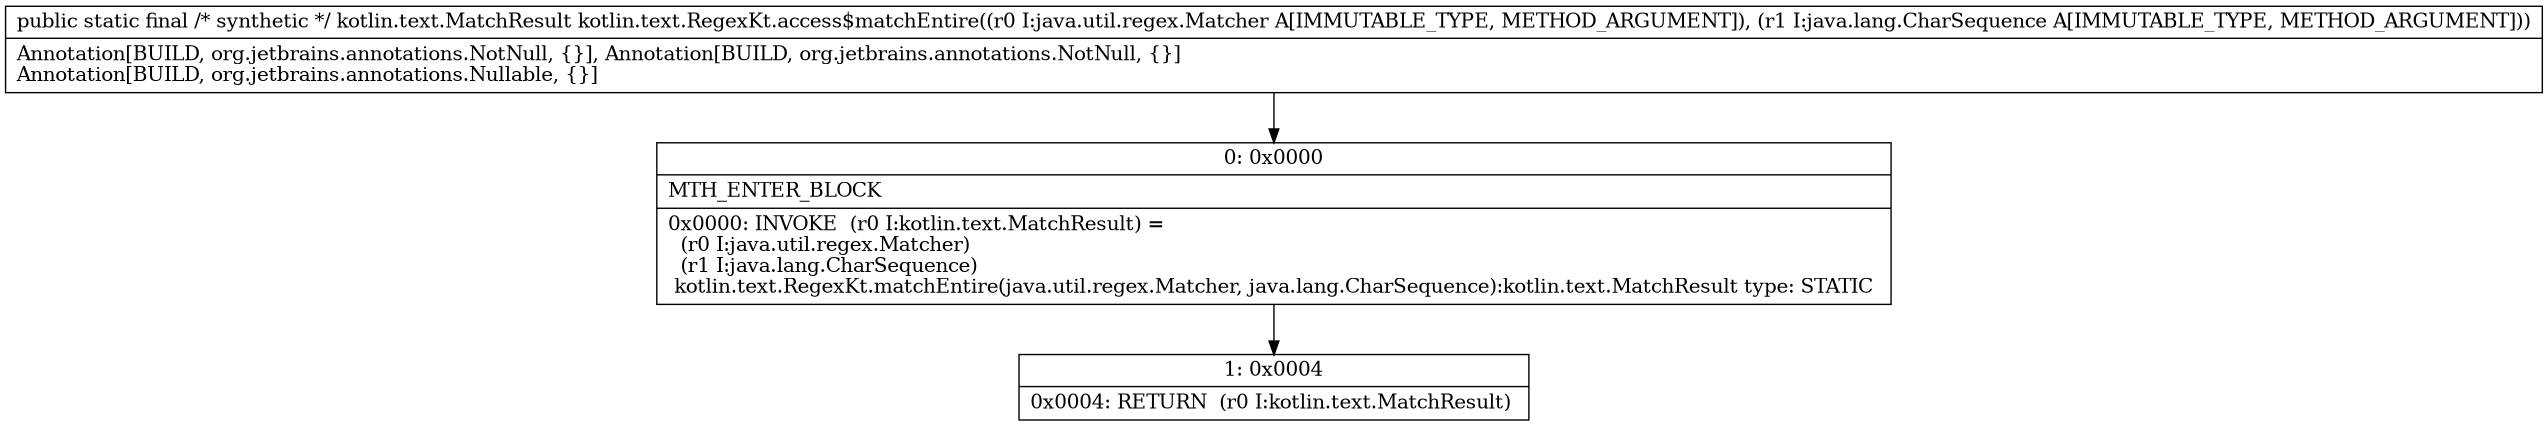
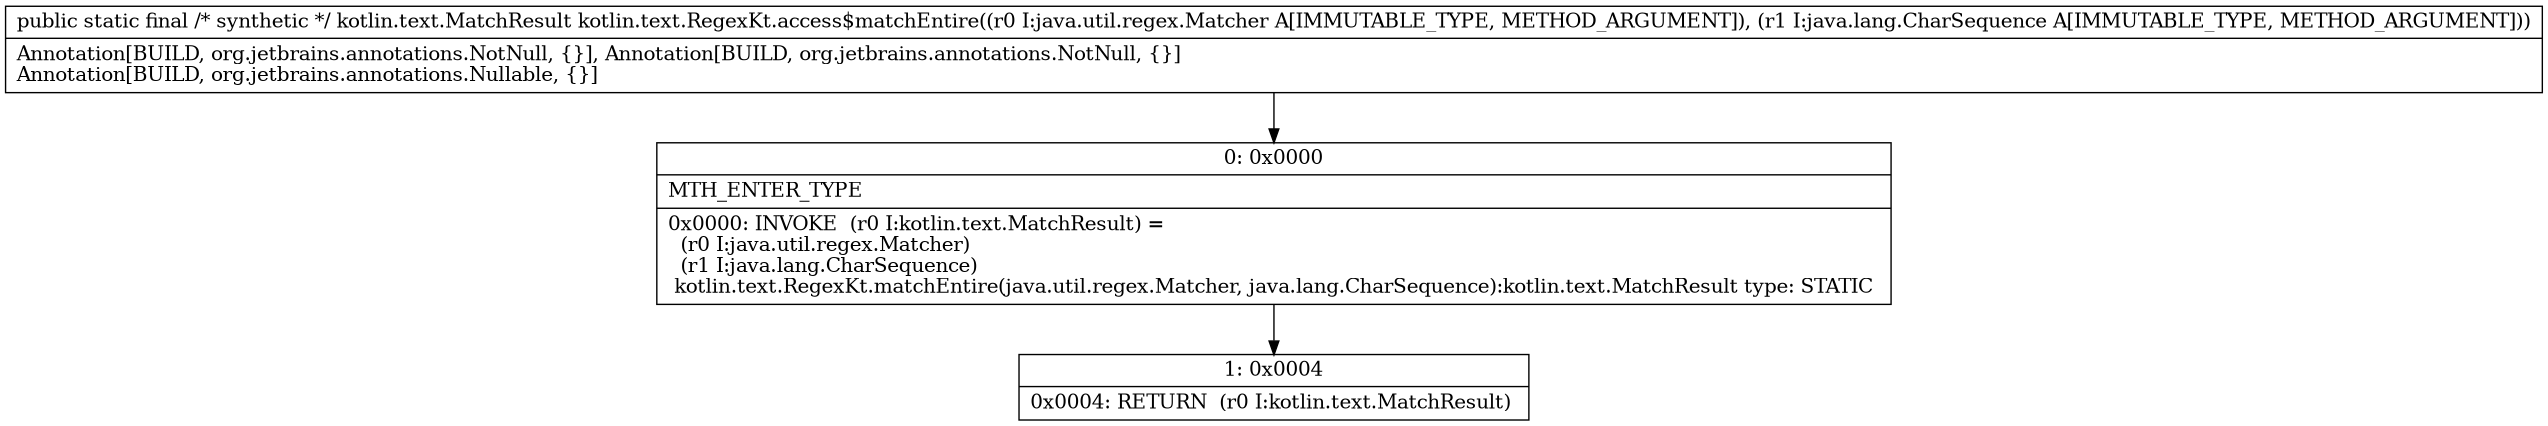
node "0: 0x0000": text "MTH_ENTER_BLOCK" -> "MTH_ENTER_TYPE"
